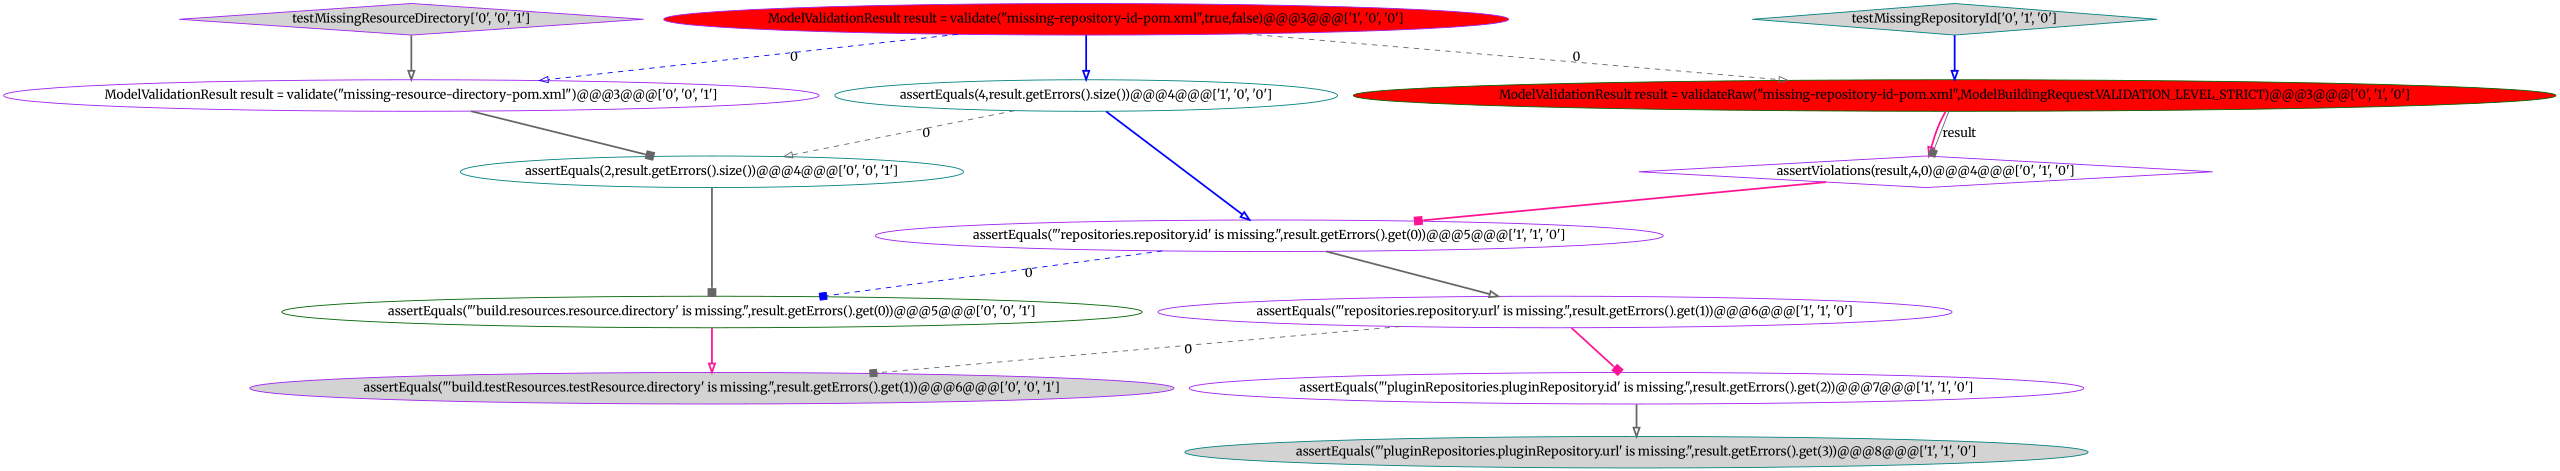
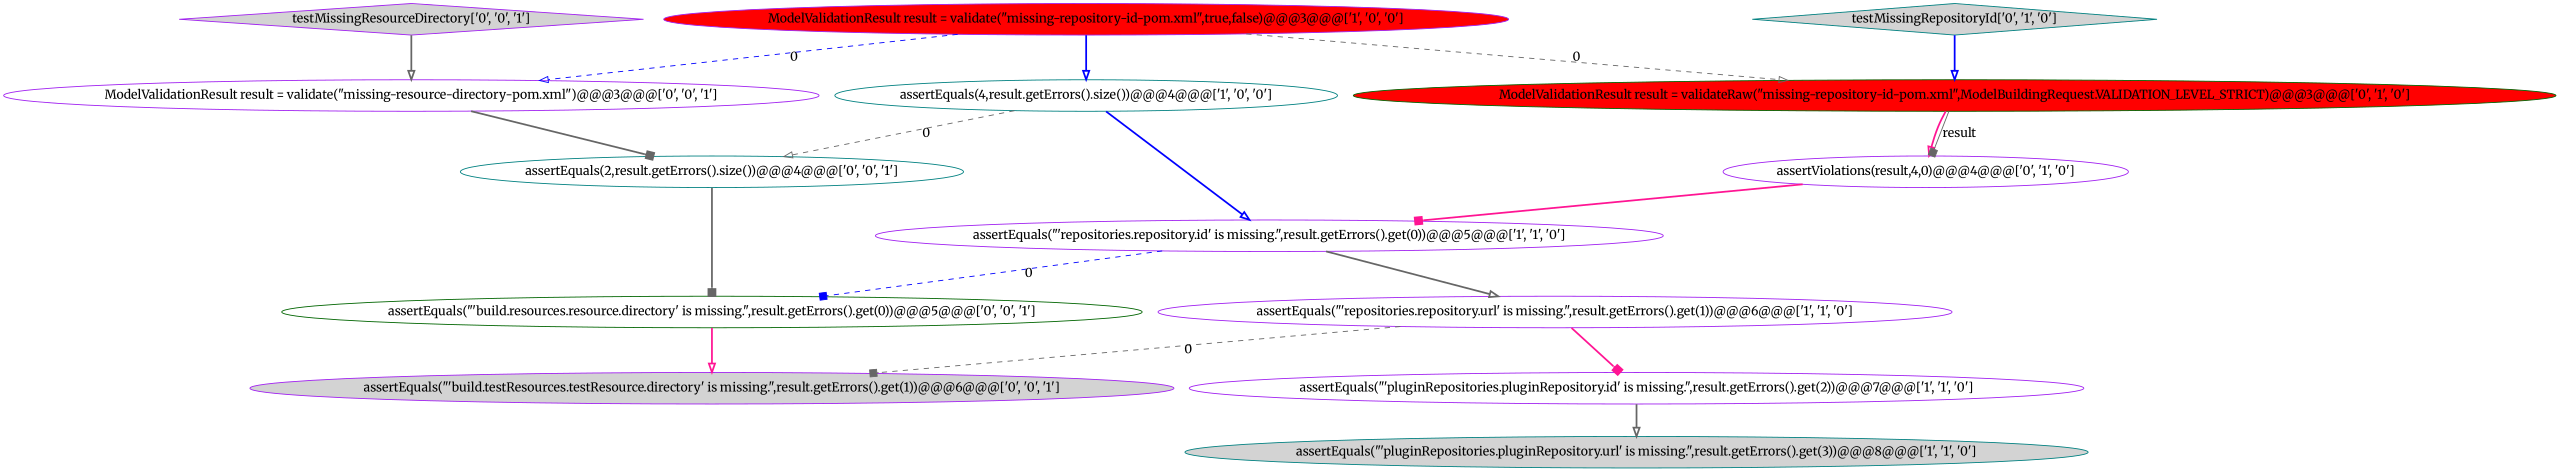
node "assertViolations(result,4,0)@@@4@@@['0', '1', '0']": shape diamond -> ellipse
